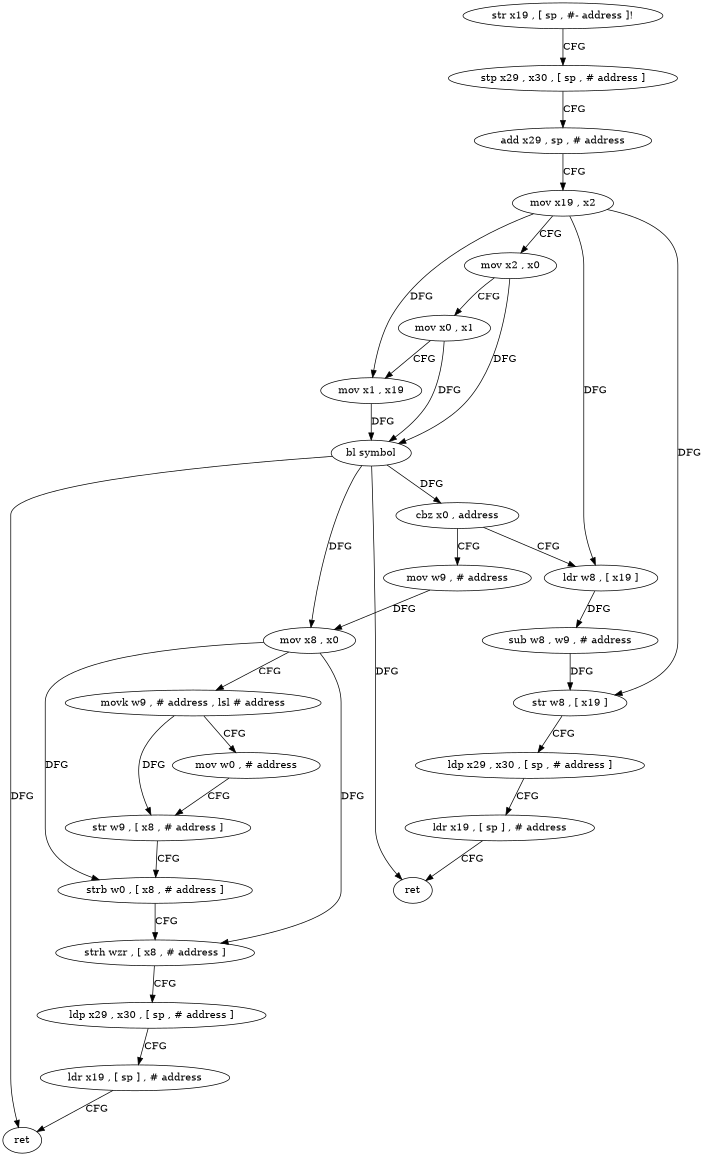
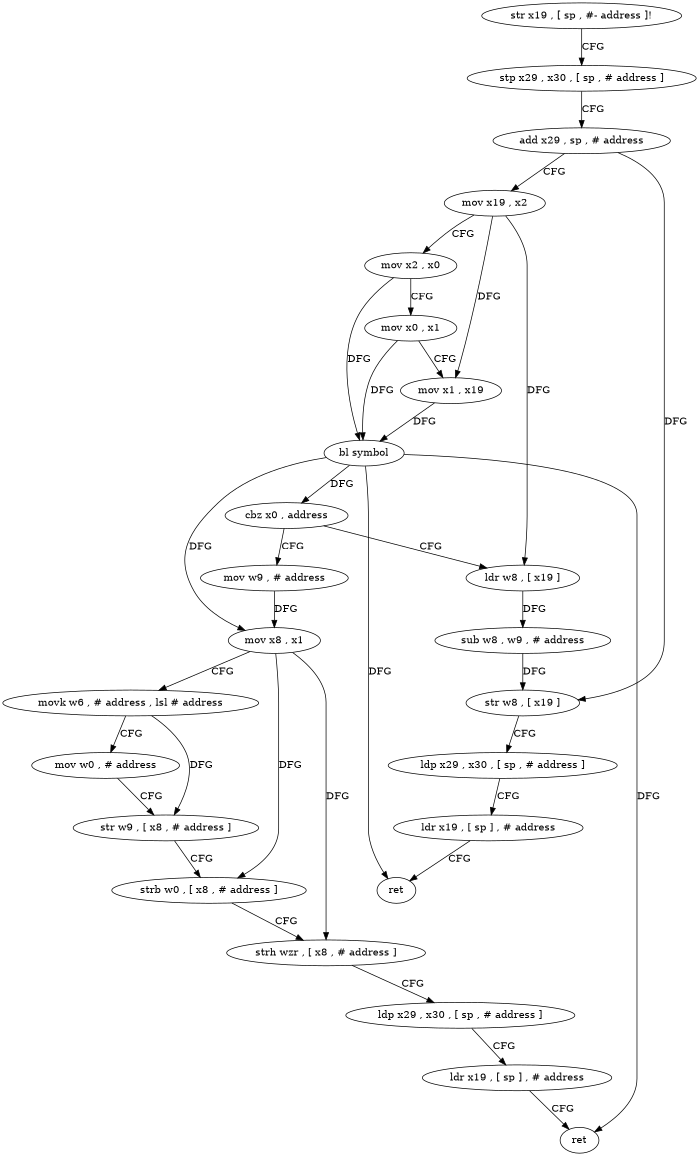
edge "mov x19 , x2" -> "str w8 , [ x19 ]": now "add x29 , sp , # address" -> "str w8 , [ x19 ]"
node "mov x8 , x0": label "mov x8 , x0" -> "mov x8 , x1"
node "movk w9 , # address , lsl # address": label "movk w9 , # address , lsl # address" -> "movk w6 , # address , lsl # address"
